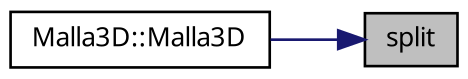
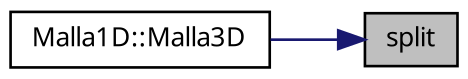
node "Malla3D::Malla3D": label "Malla3D::Malla3D" -> "Malla1D::Malla3D"
